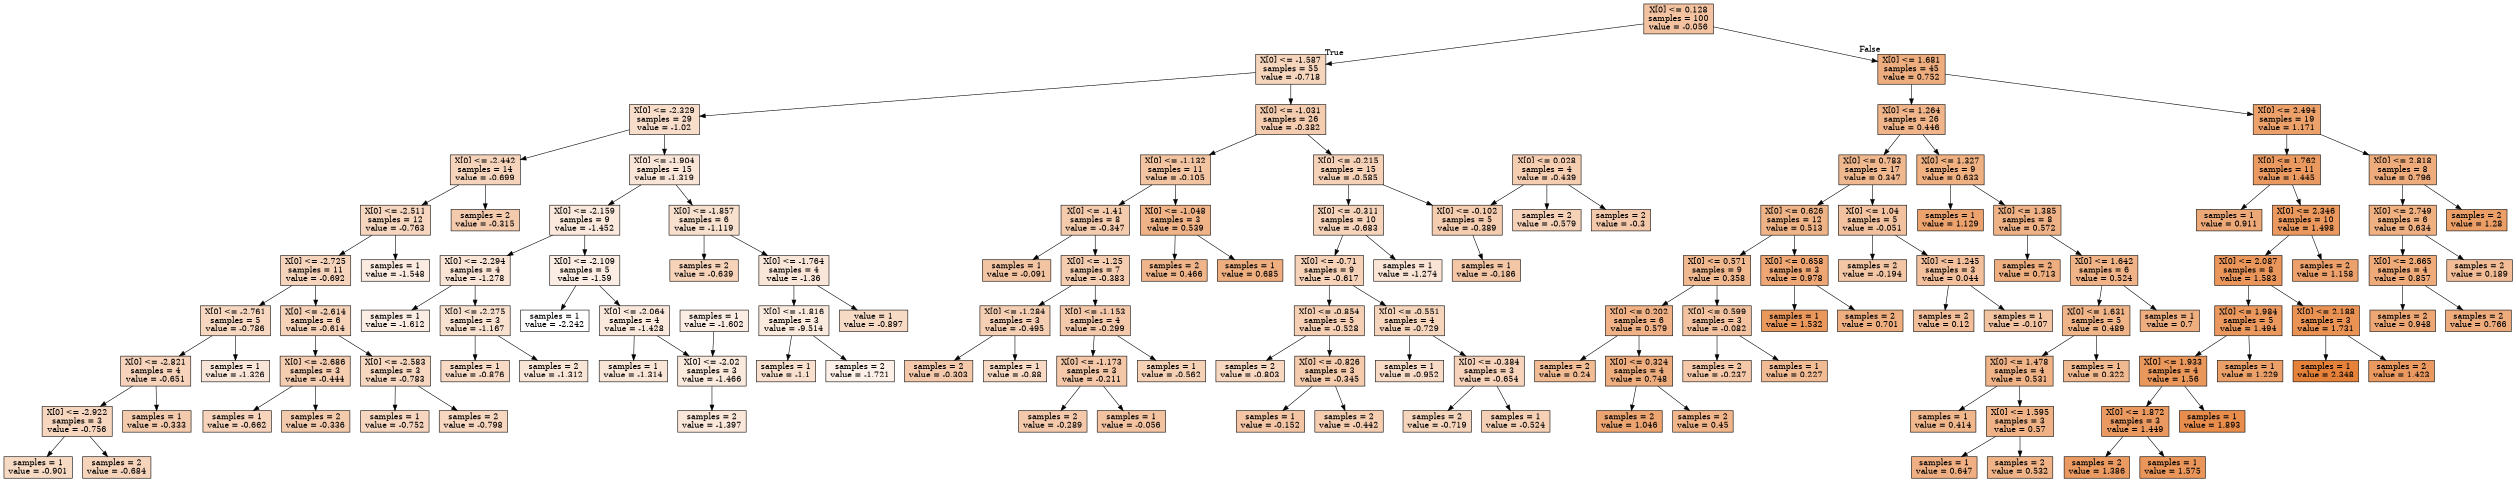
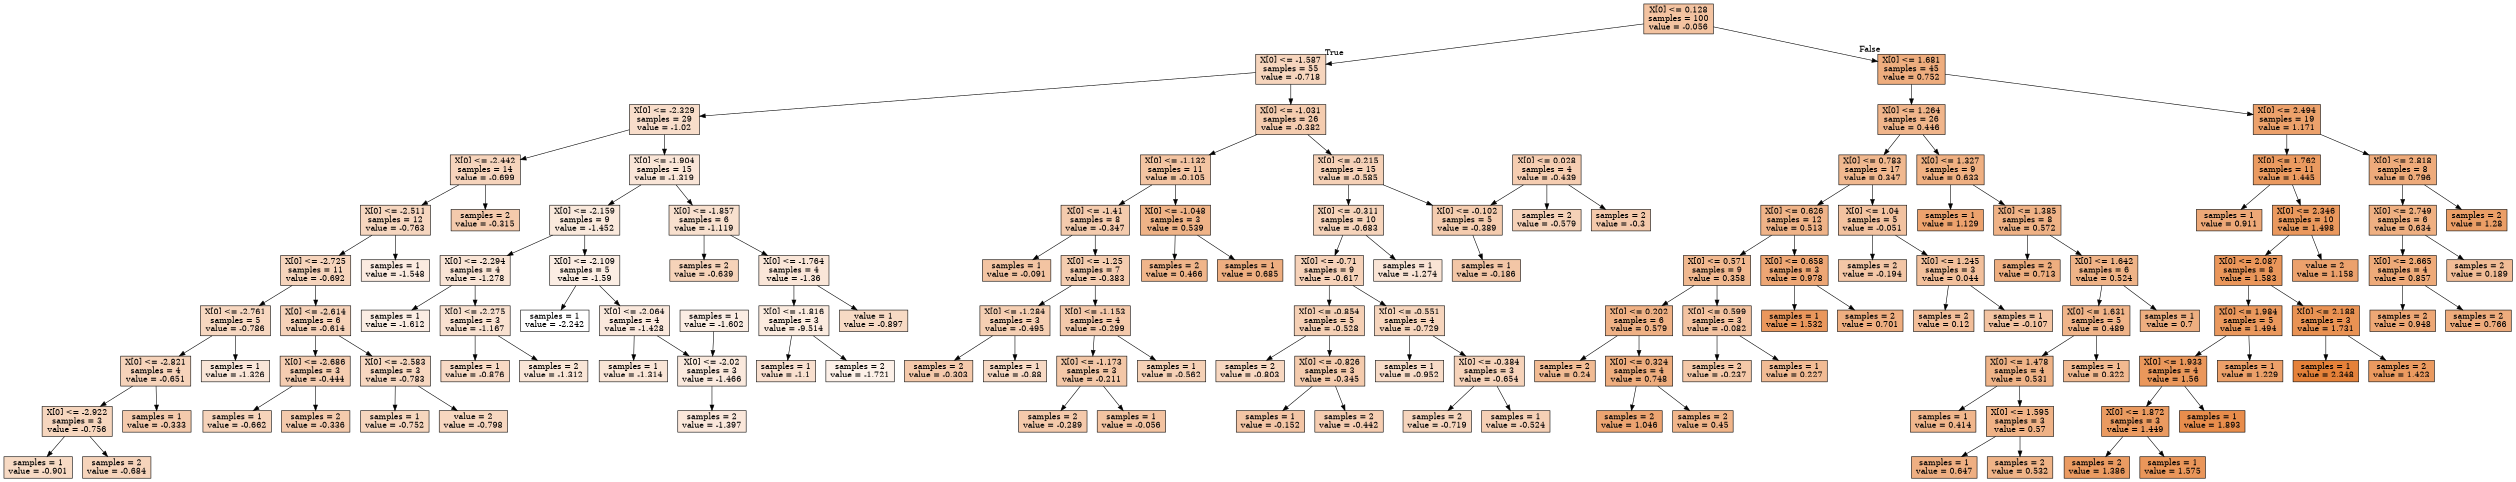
node "samples = 2 value = 1.158": label "samples = 2 value = 1.158" -> "value = 2 value = 1.158"
node "samples = 2 value = -0.798": label "samples = 2 value = -0.798" -> "value = 2 value = -0.798"
